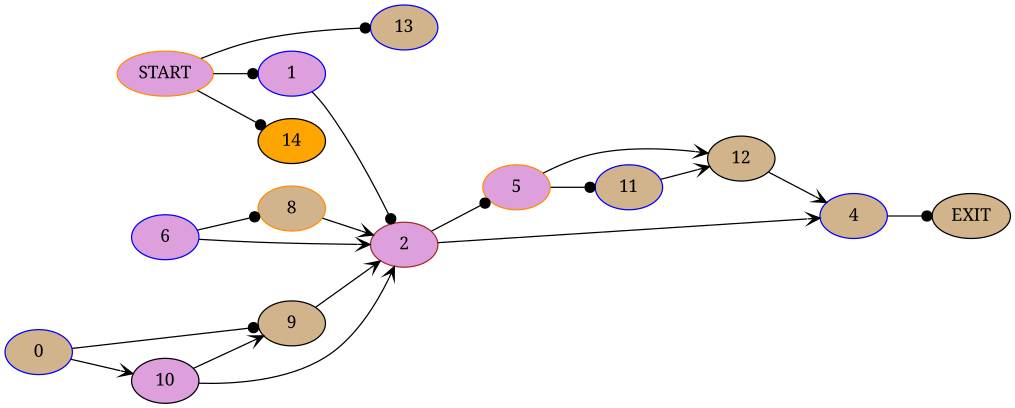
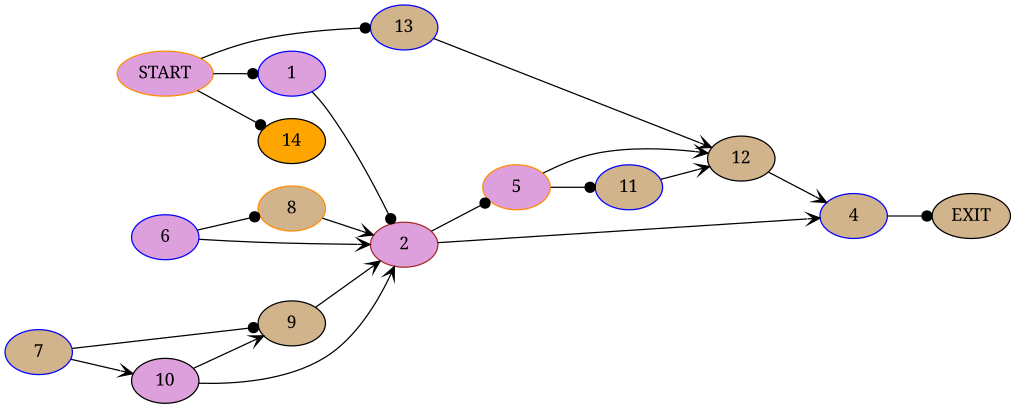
edge "13" -> "12": added
node "0": label "0" -> "7"
